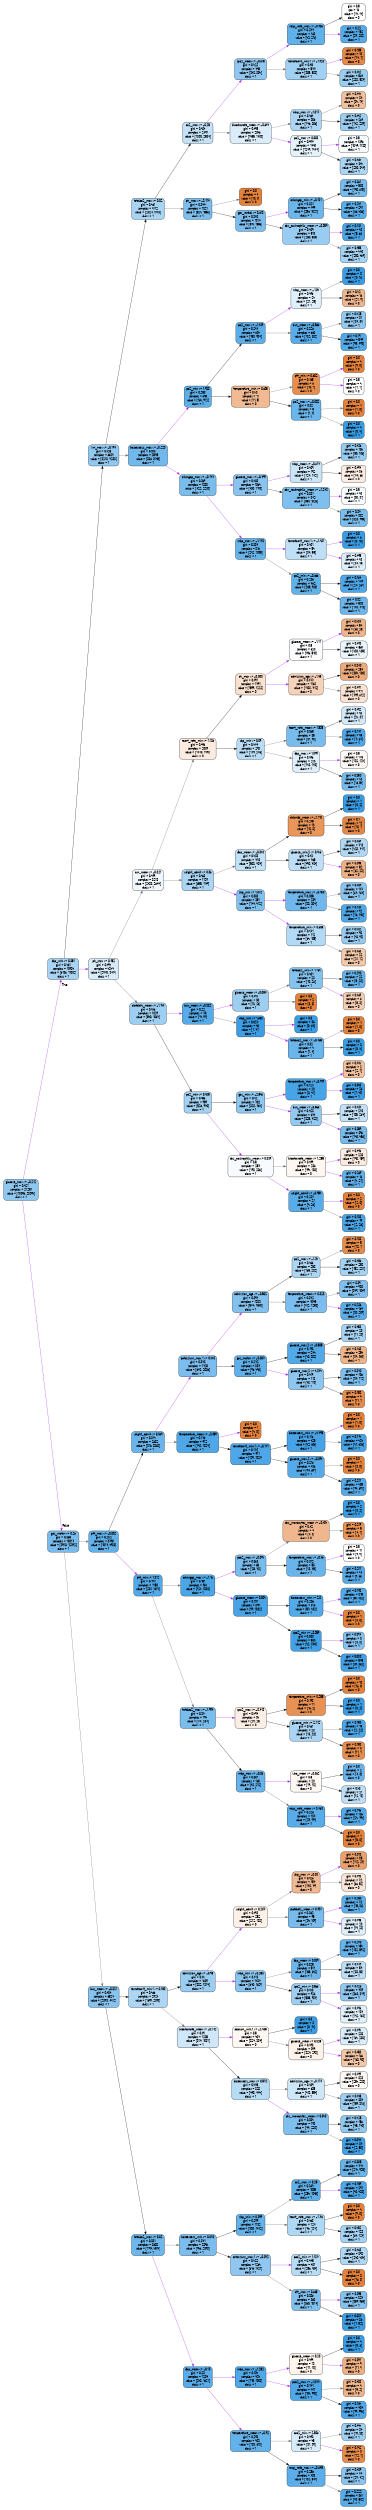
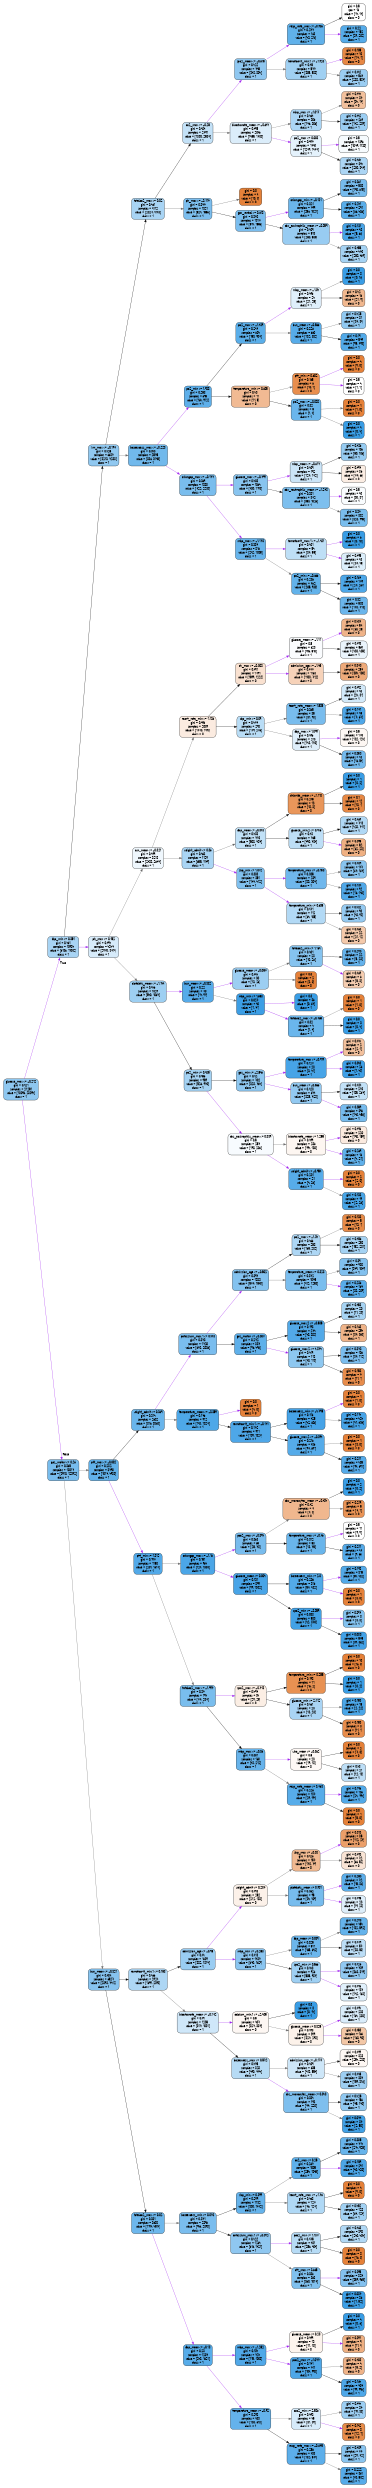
node "gini = 0.491 samples = 911 value = [799, 612] class = 0": removed
node "gini = 0.0 samples = 2 value = [7, 0] class = 0": fillcolor #69b5eb -> #e58139
